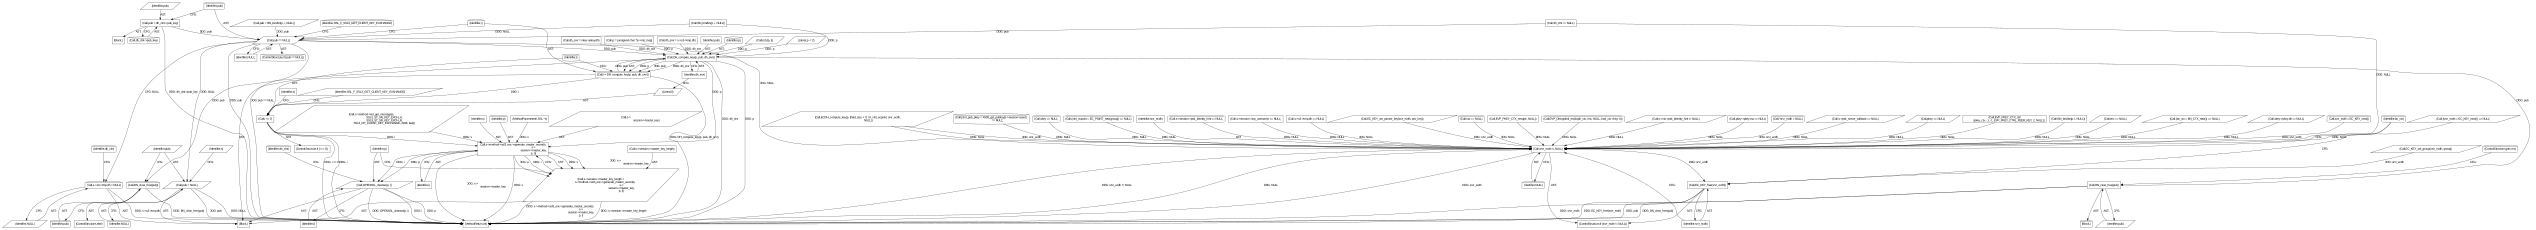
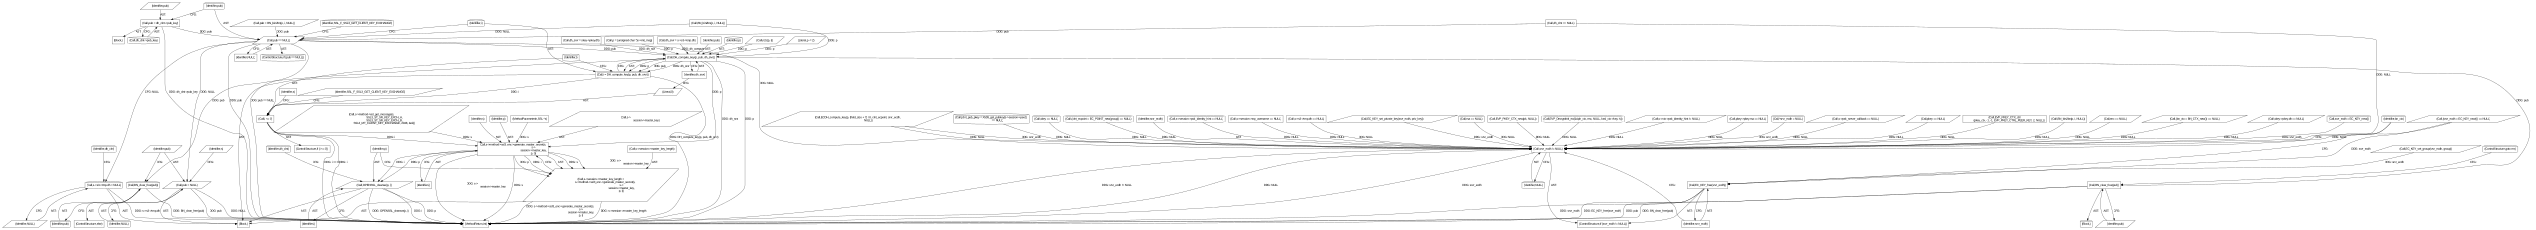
edge "(Call,dh_srvr = s->s3->tmp.dh)" -> "(Call,DH_compute_key(p, pub, dh_srvr))": label "DDG: dh_srvr" -> "DDG: dh_compute"
edge "(Call,i = DH_compute_key(p, pub, dh_srvr))" -> "(Call,DH_compute_key(p, pub, dh_srvr))": label "DDG: pub" -> "CFG: "
edge "(Call,srvr_ecdh != NULL)" -> "(Call,EC_KEY_free(srvr_ecdh))": now "(Call,(srvr_ecdh = EC_KEY_new()) == NULL)" -> "(Call,EC_KEY_free(srvr_ecdh))"
